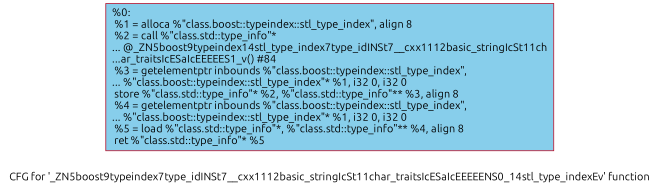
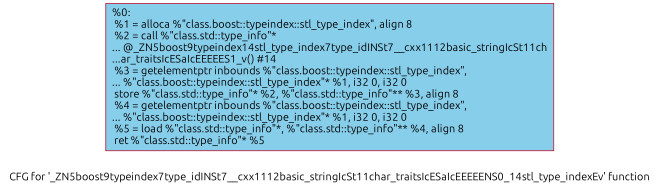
node "%0:": text "...ar_traitsIcESaIcEEEEES1_v() #84" -> "...ar_traitsIcESaIcEEEEES1_v() #14"
